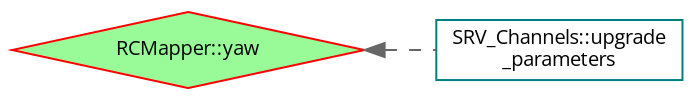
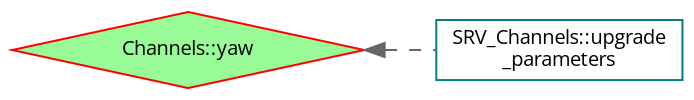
node "RCMapper::yaw": label "RCMapper::yaw" -> "Channels::yaw"
